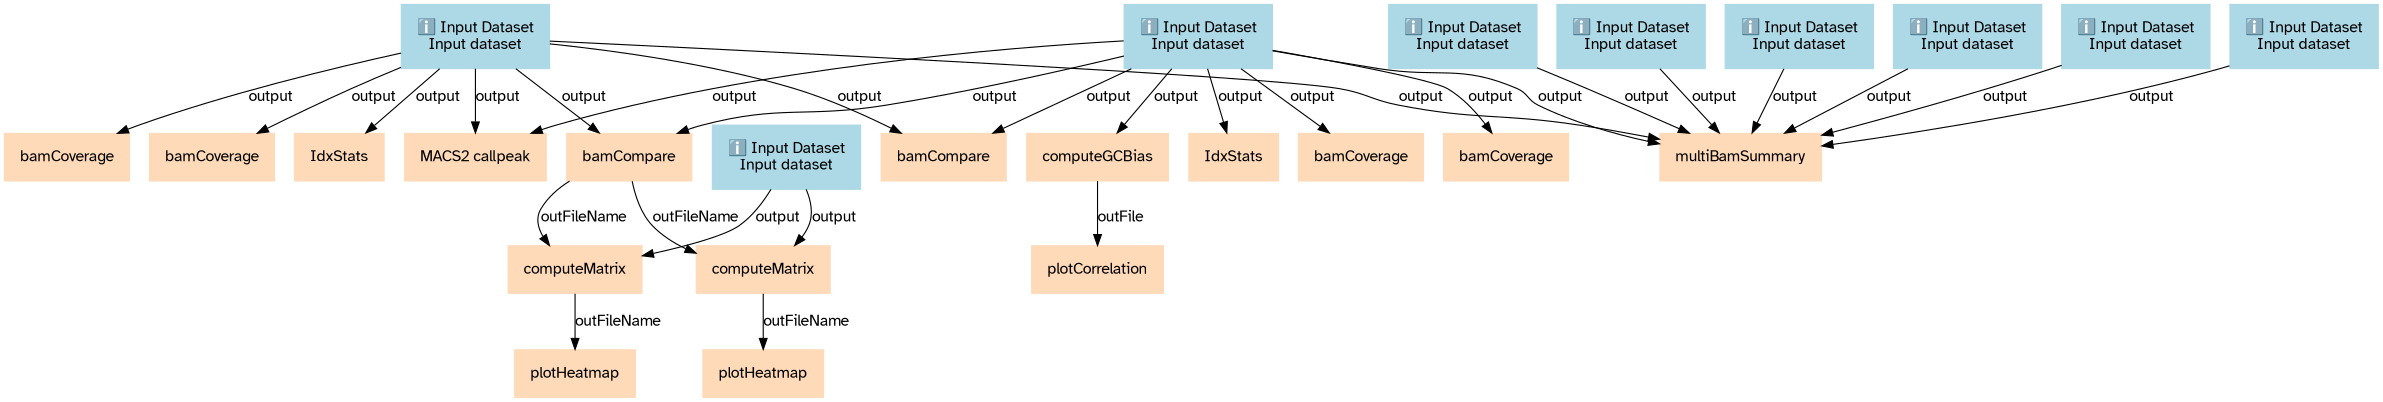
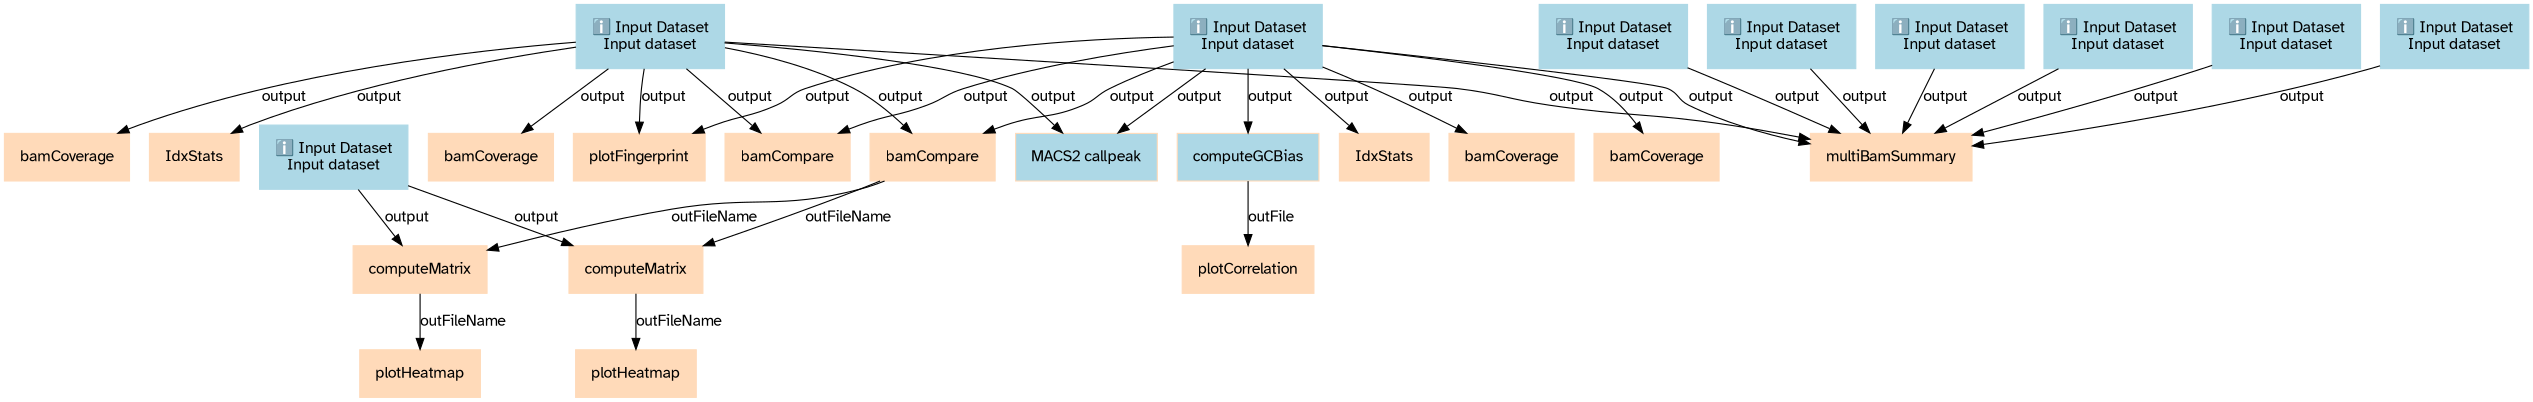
node "MACS2 callpeak": fillcolor peachpuff -> lightblue
node "plotFingerprint": added
node "computeGCBias": fillcolor peachpuff -> lightblue
